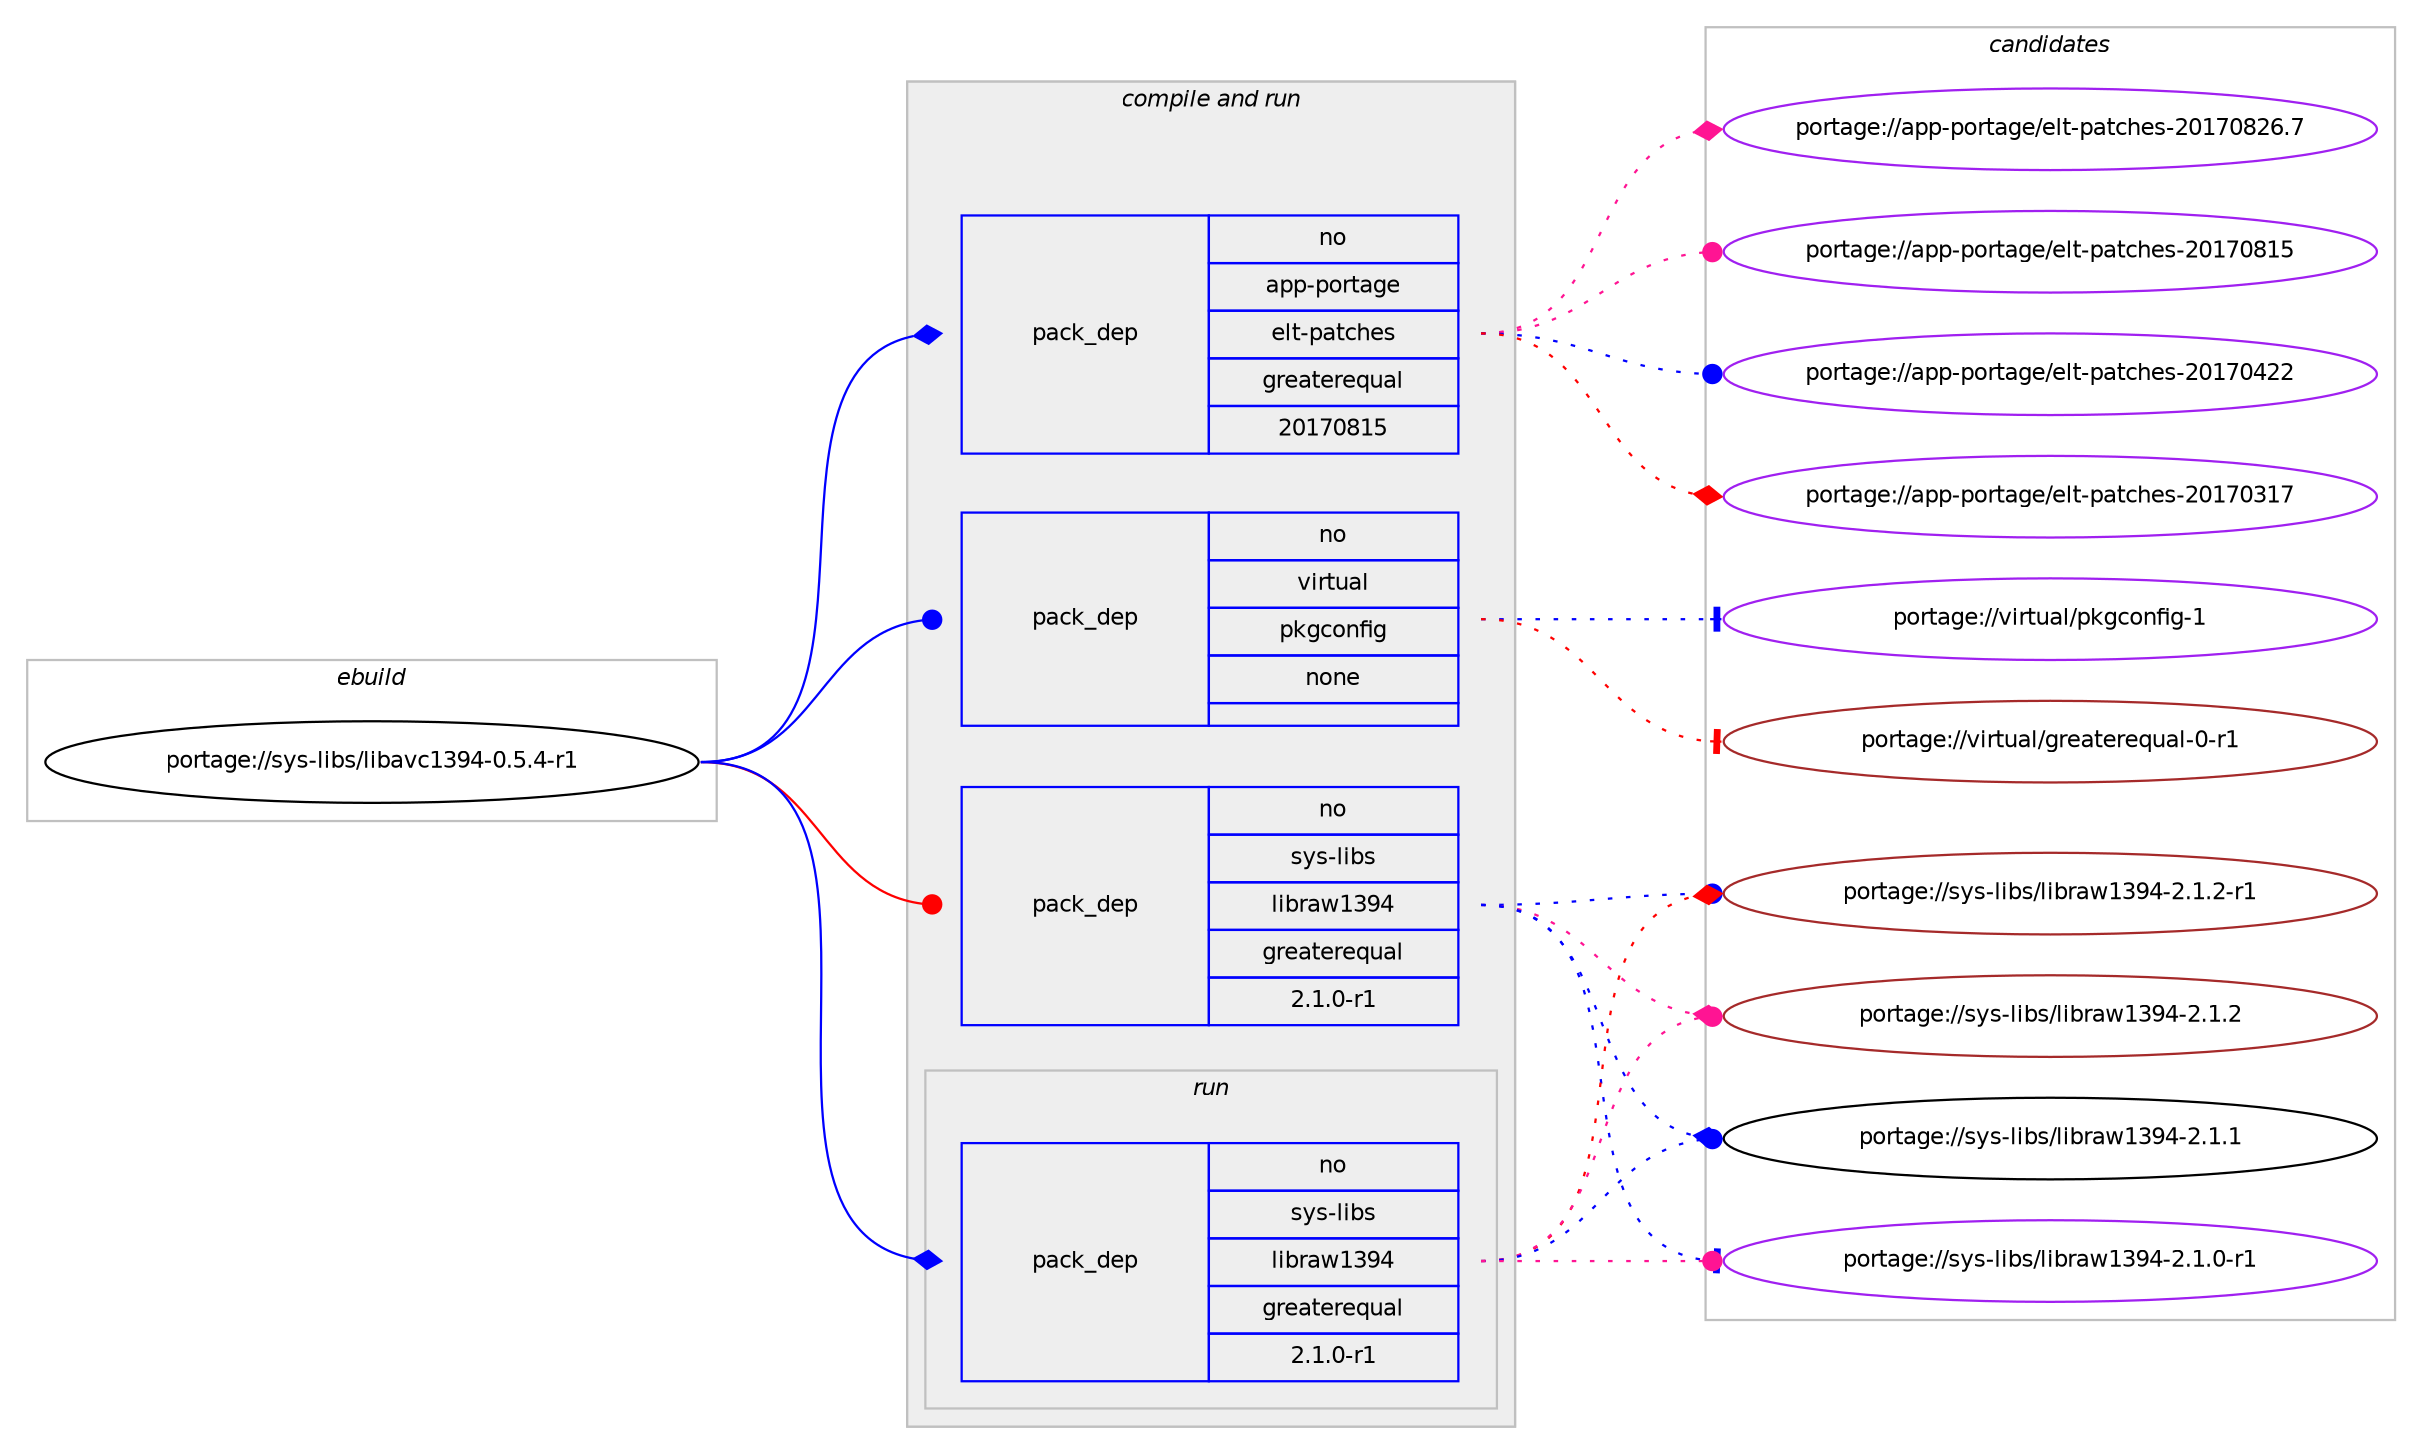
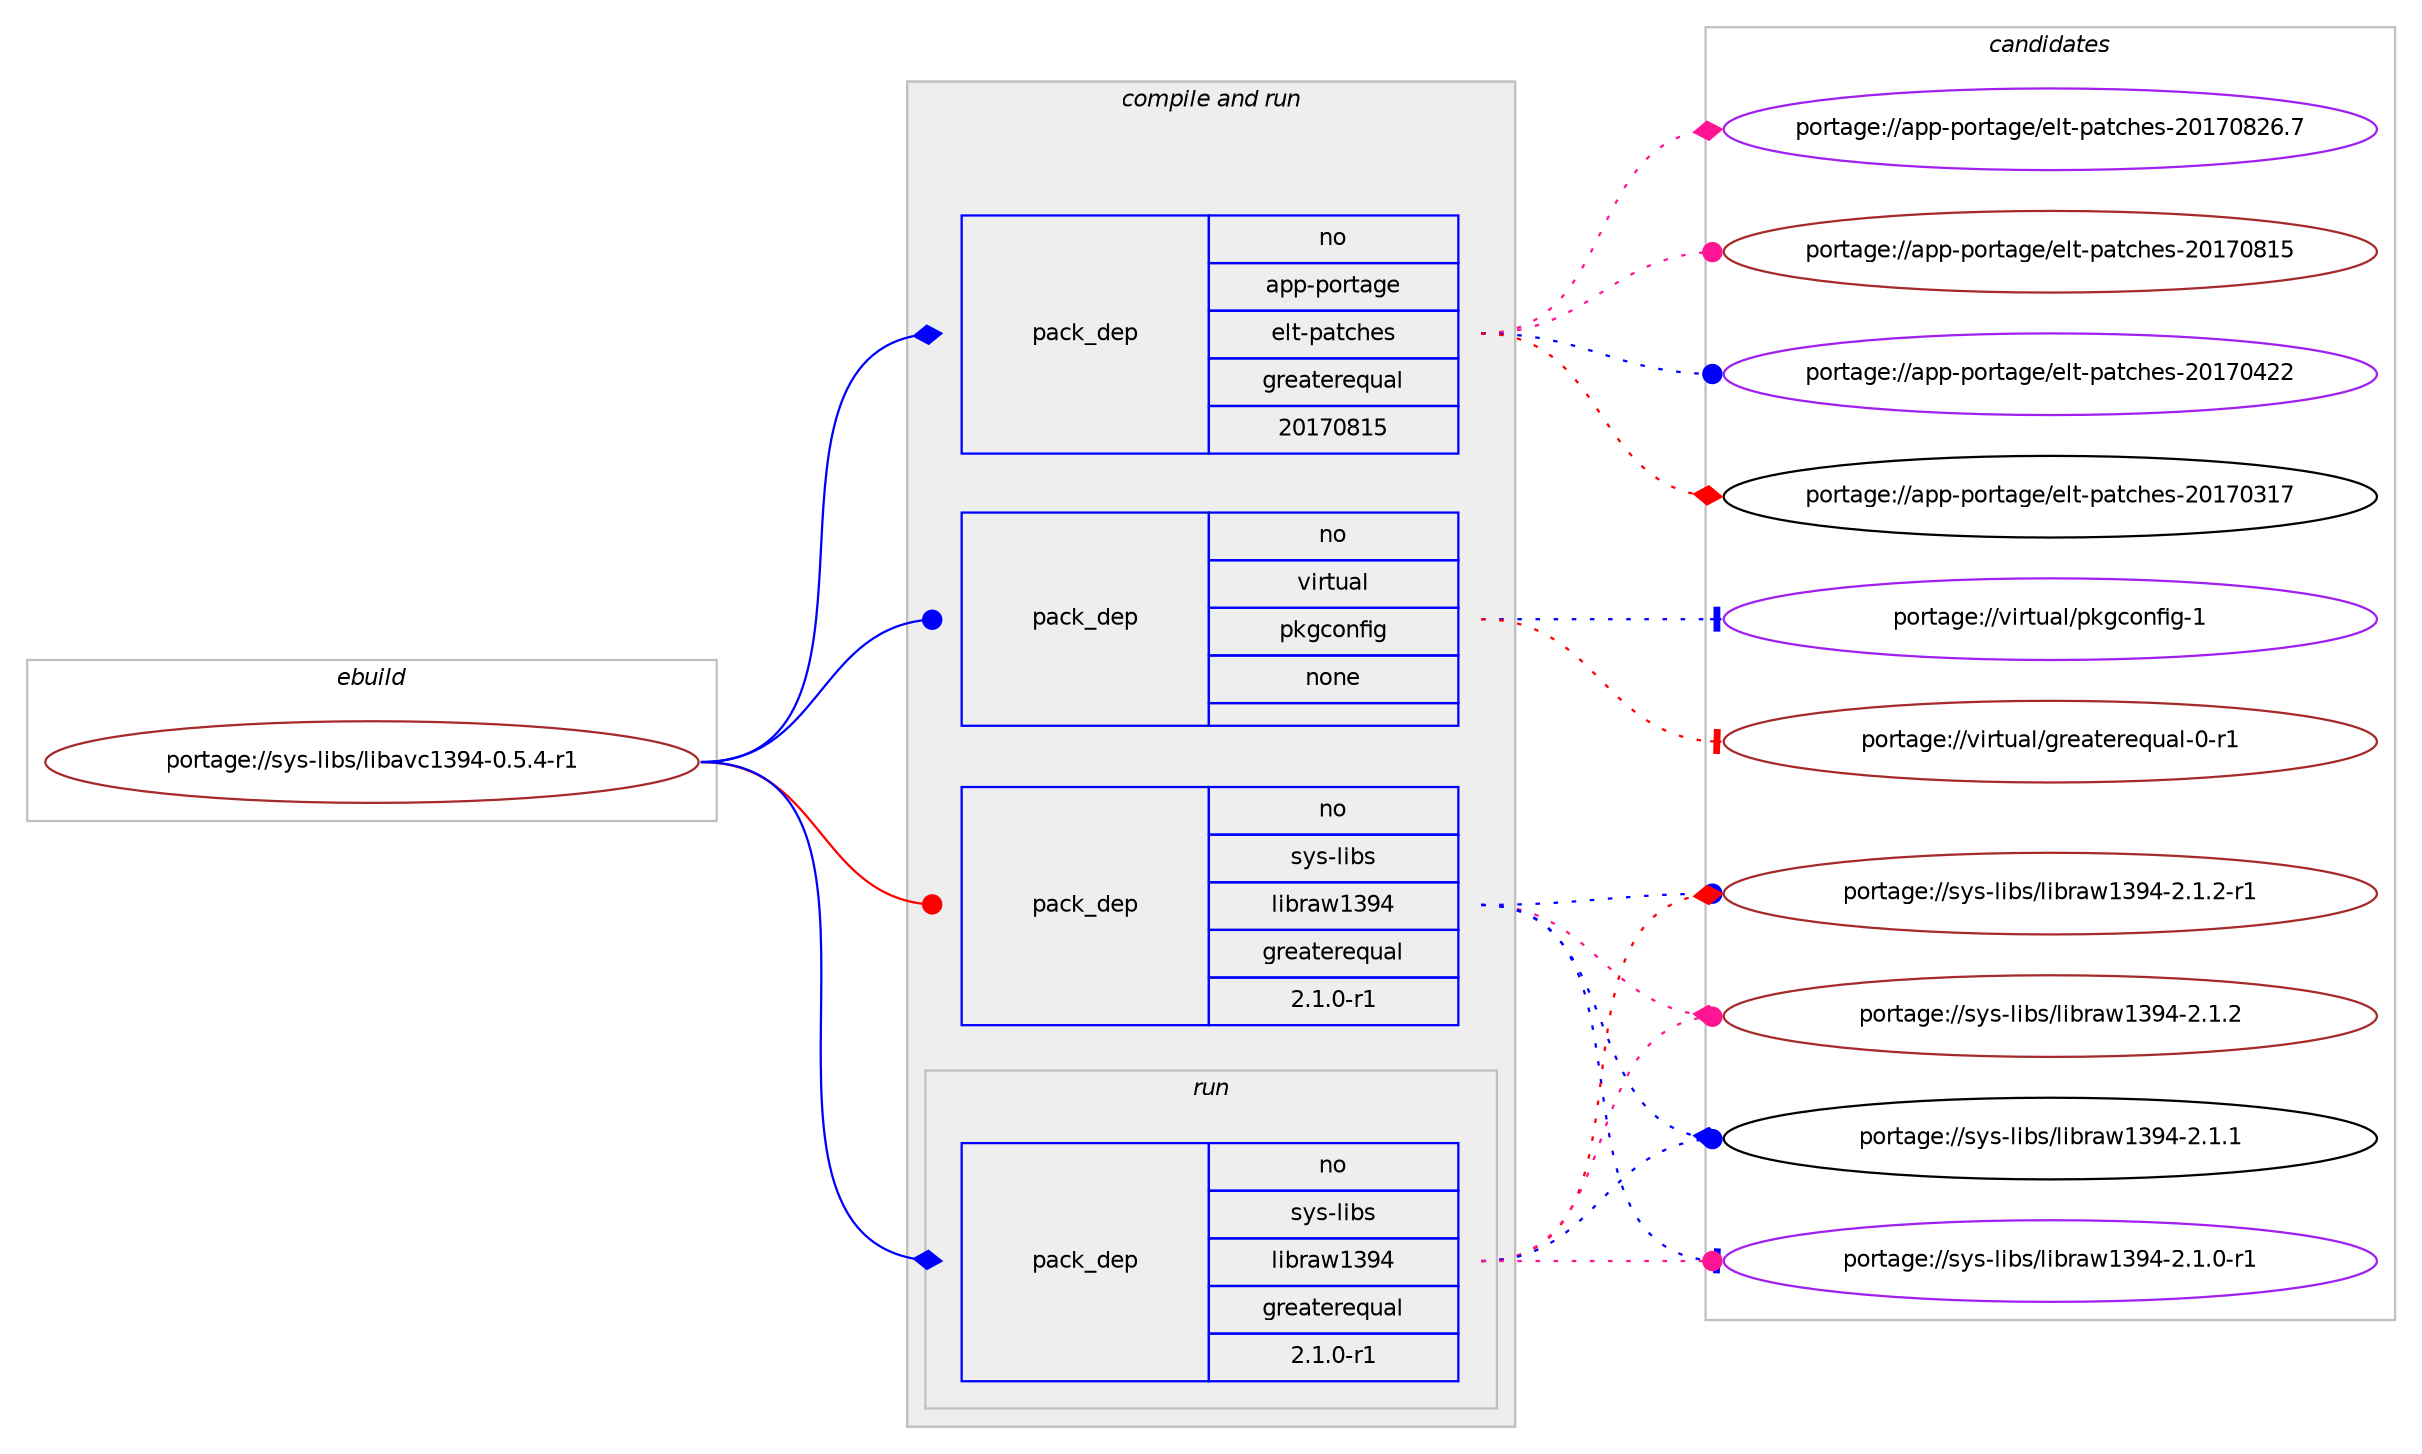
node "portage://app-portage/elt-patches-20170815": color purple -> brown
node "portage://app-portage/elt-patches-20170317": color purple -> black
node "portage://sys-libs/libavc1394-0.5.4-r1": color black -> brown
